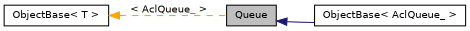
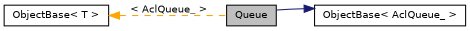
edge "ObjectBase< AclQueue_ >" -> "Queue": reversed
